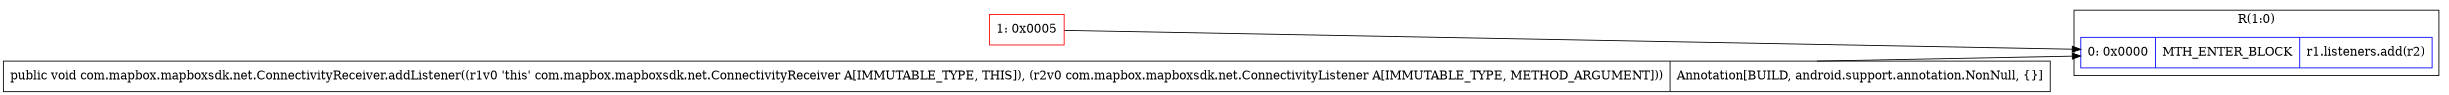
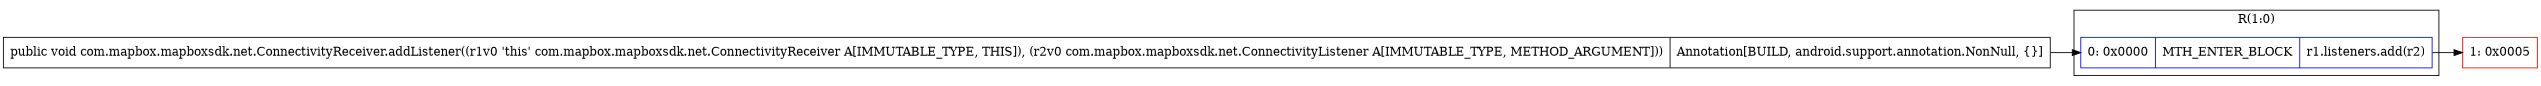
edge "1: 0x0005" -> "0: 0x0000": reversed
